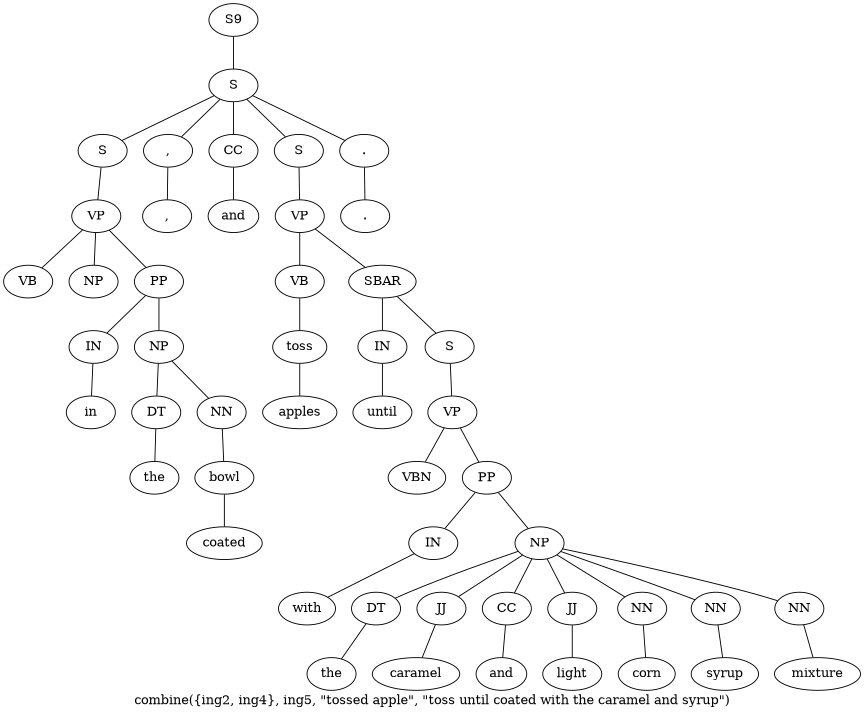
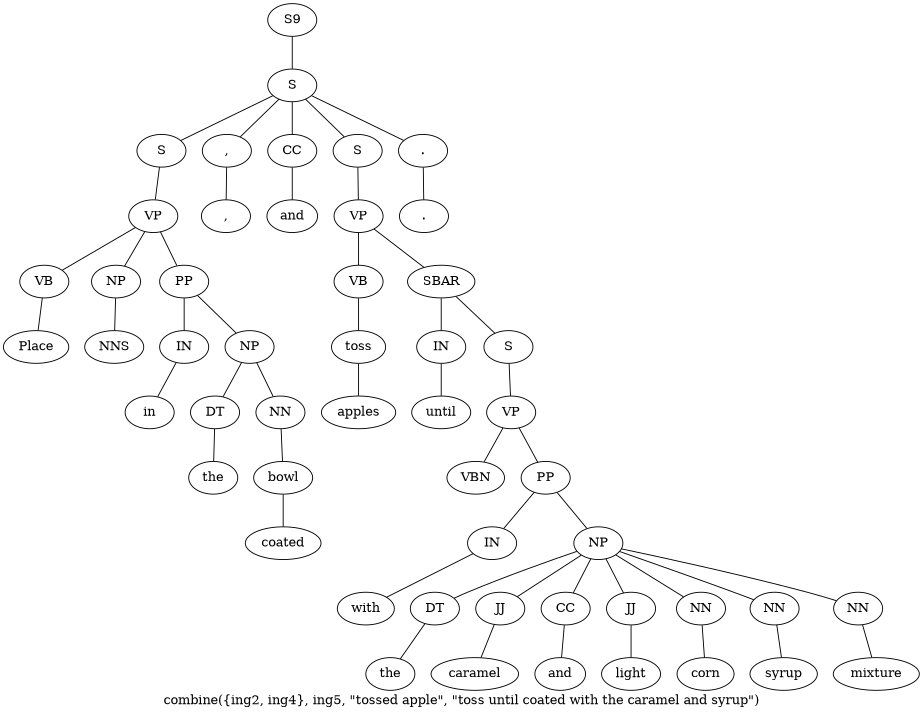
node "Place": added
node "NNS": added
